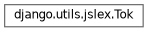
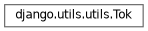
node "django.utils.jslex.Tok": label "django.utils.jslex.Tok" -> "django.utils.utils.Tok"
